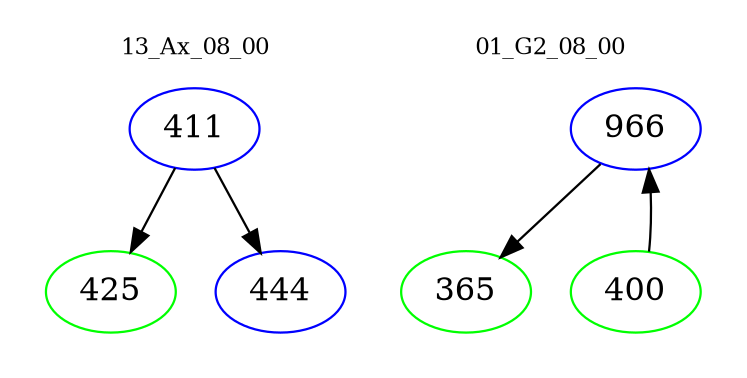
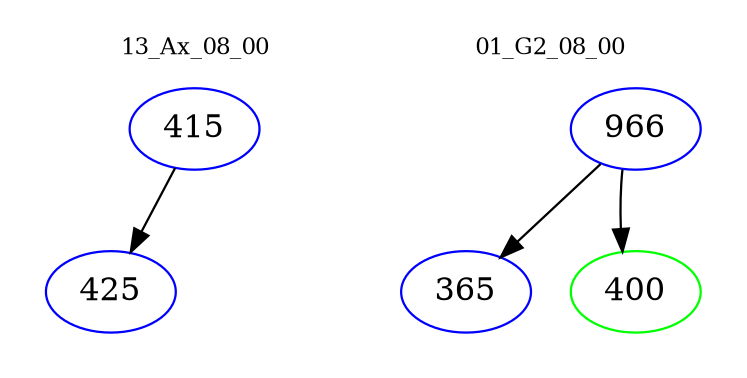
node "411": label "411" -> "415"
edge "400" -> "966": reversed
node "425": color green -> blue
node "444": removed
node "365": color green -> blue
